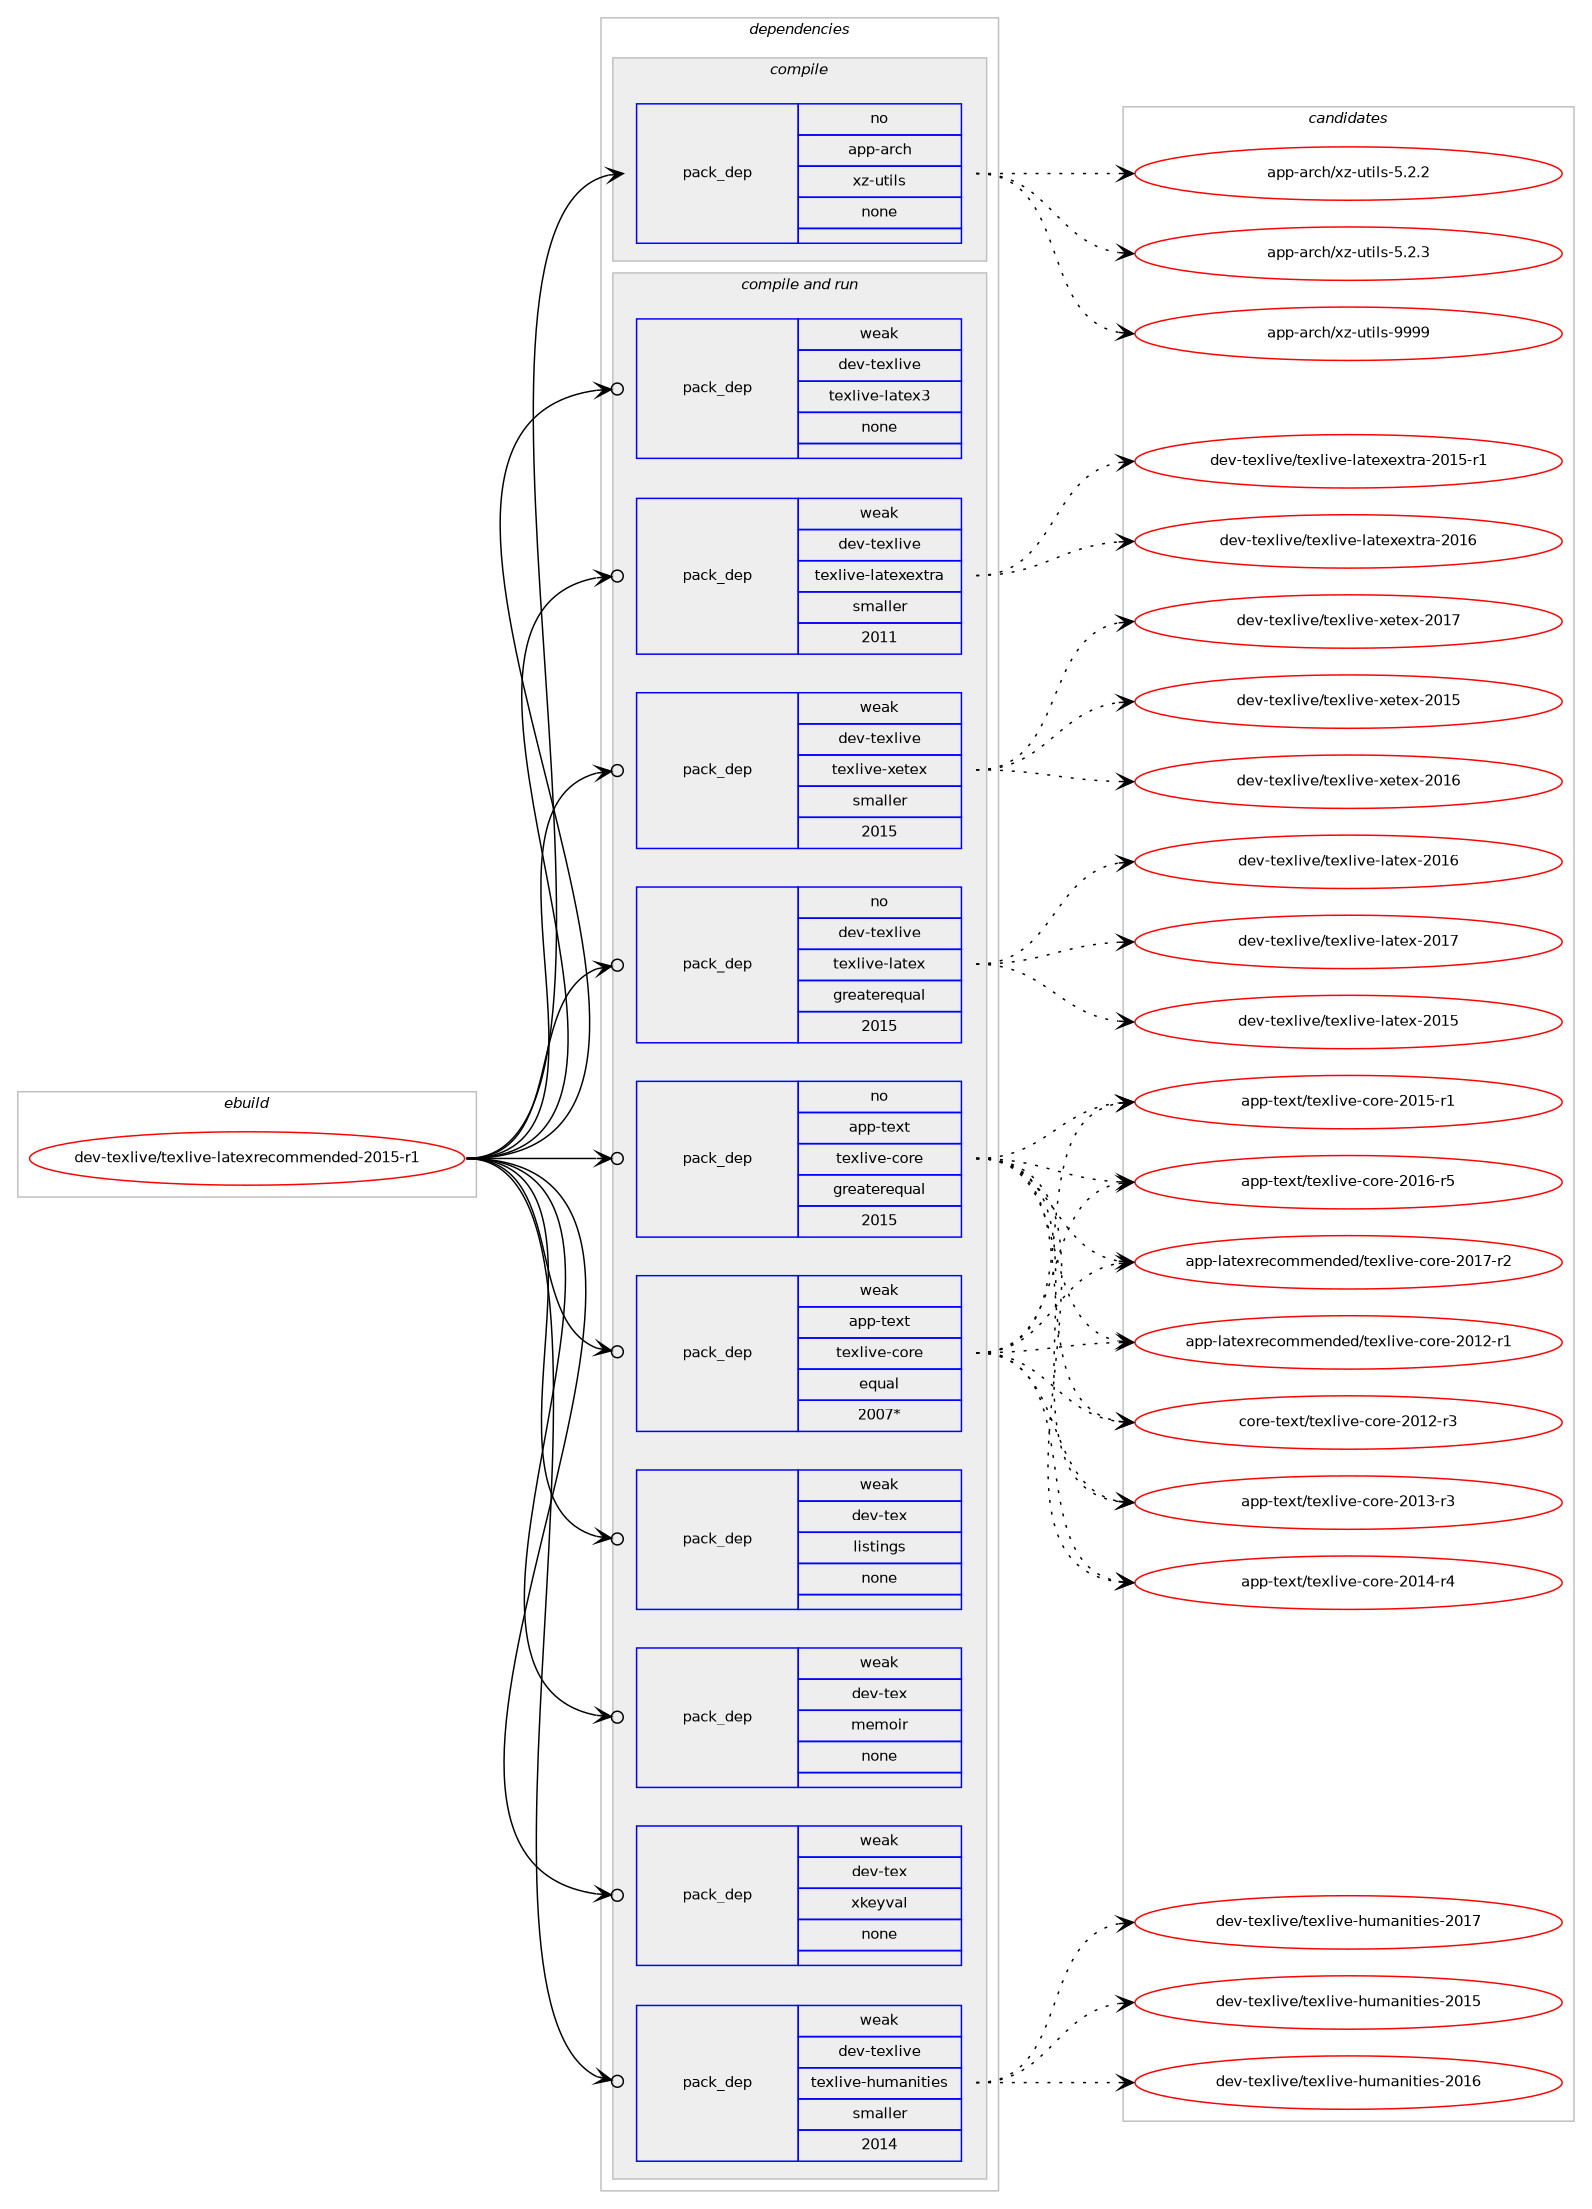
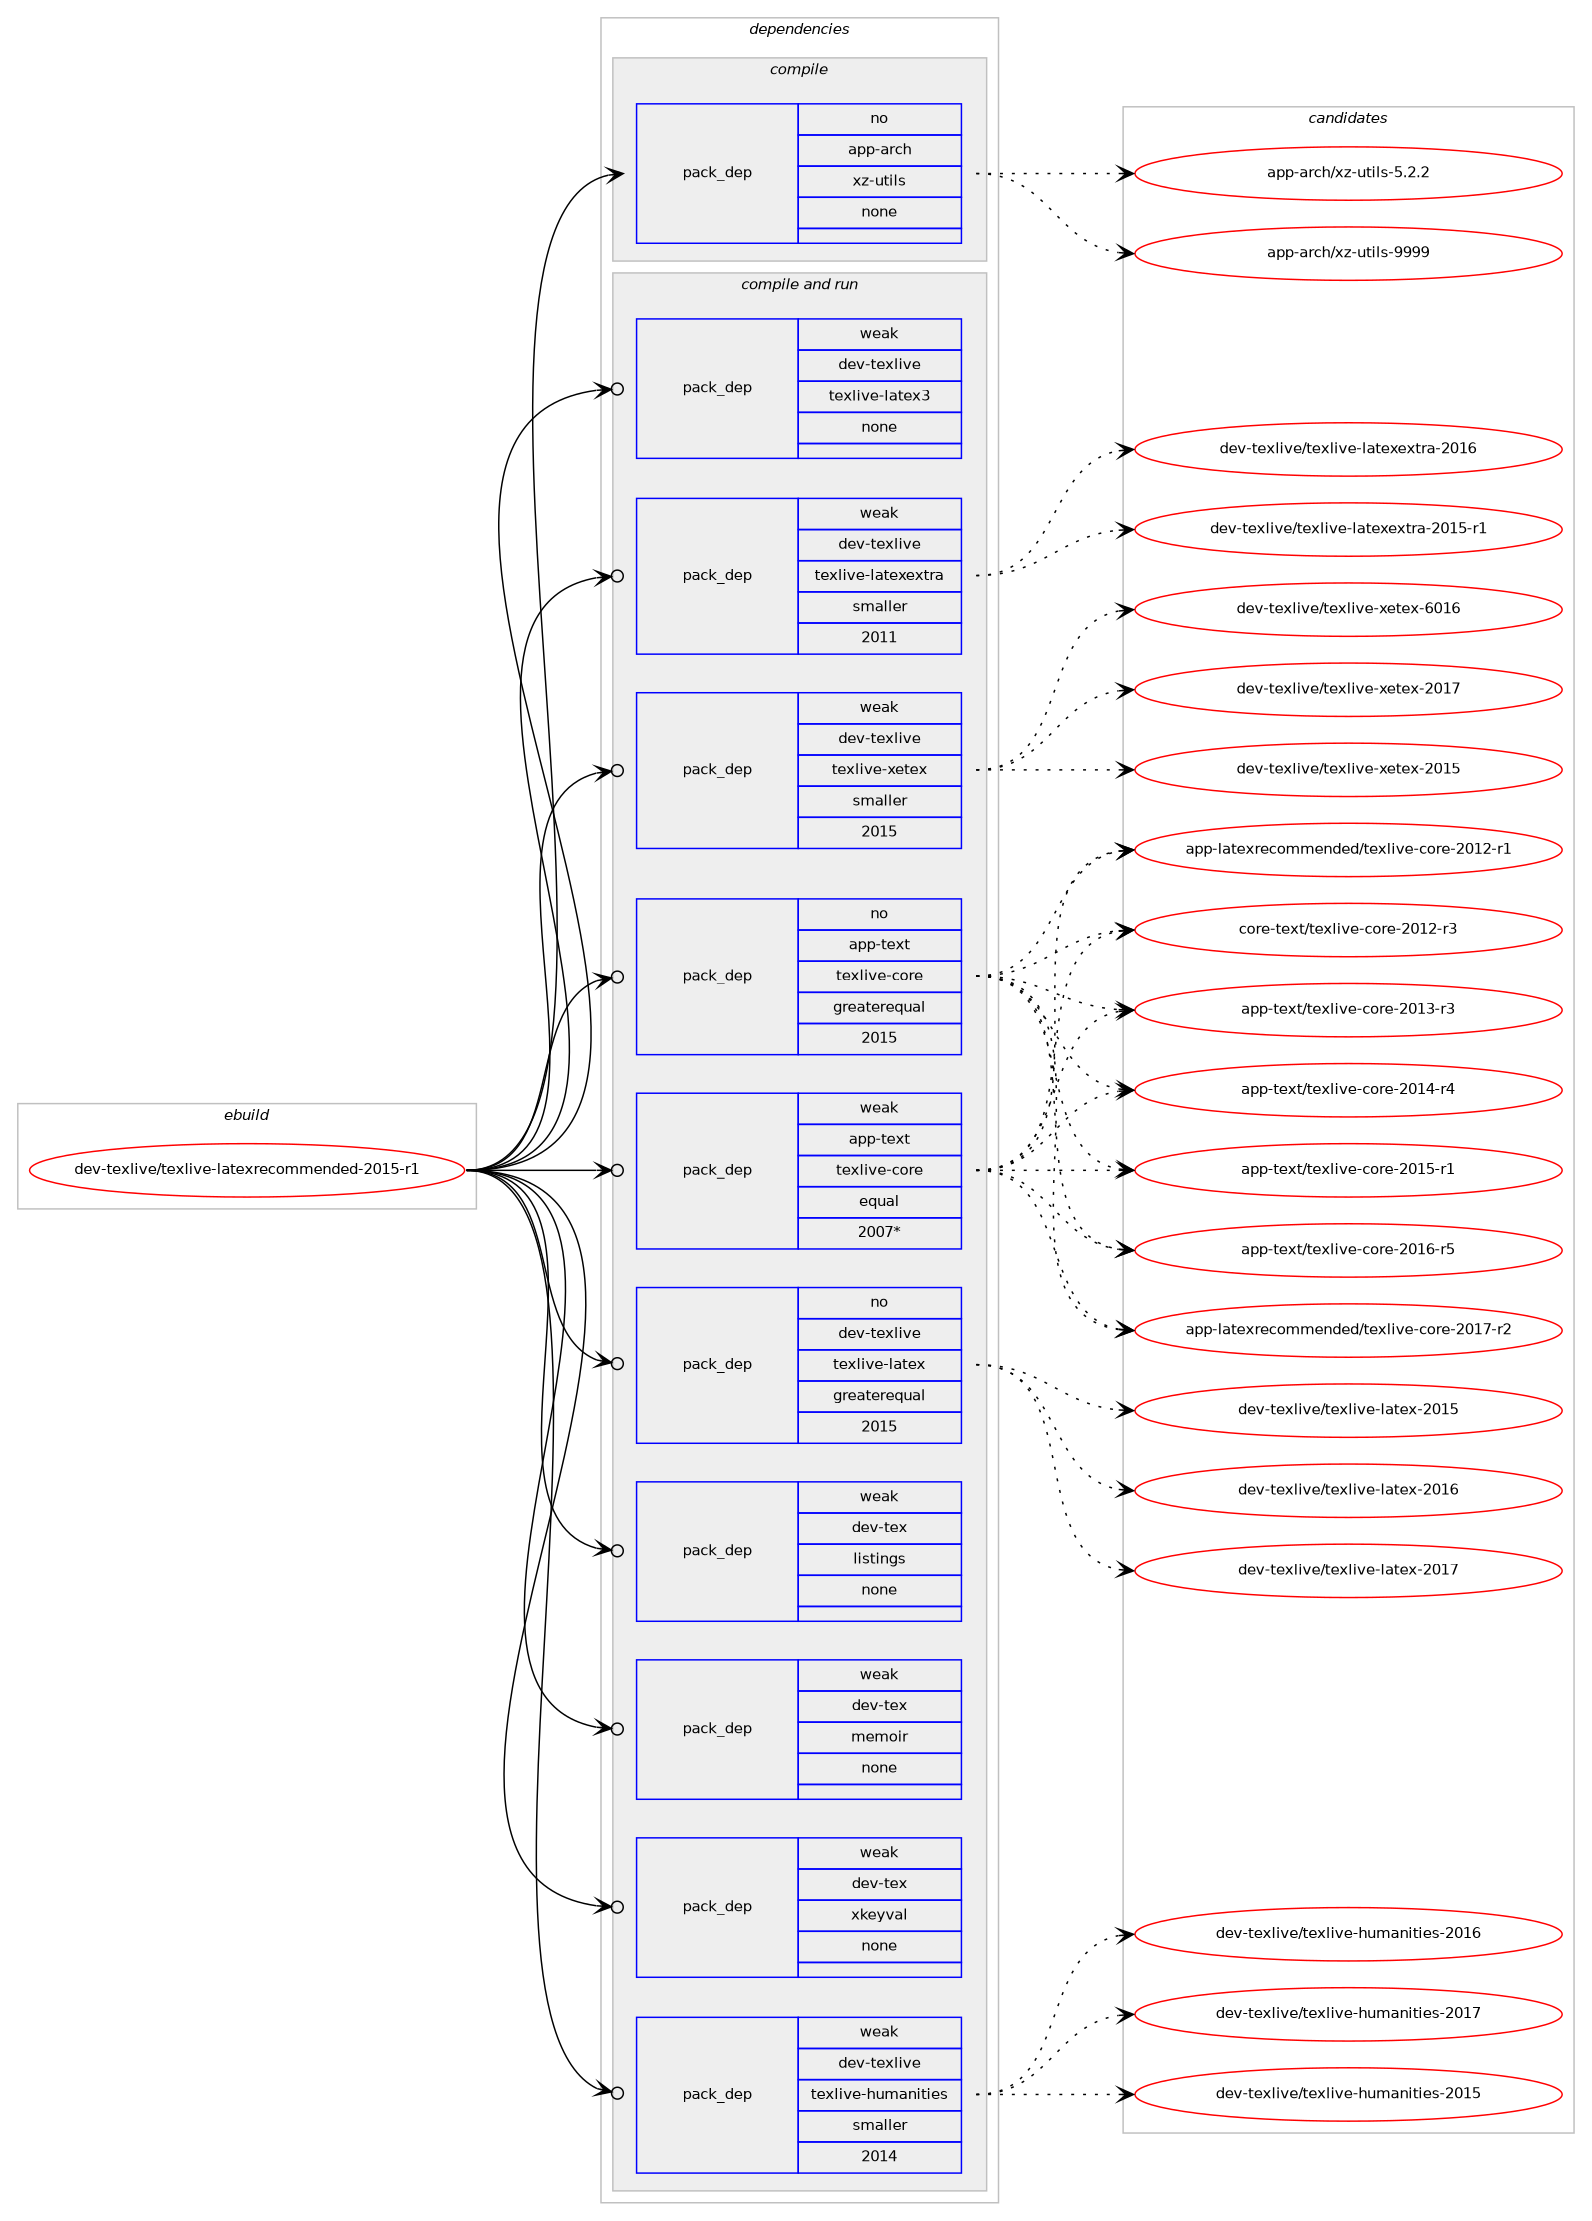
node "app-arch/xz-utils-5.2.3": removed
node "dev-texlive/texlive-xetex-2016": label "dev-texlive/texlive-xetex-2016" -> "dev-texlive/texlive-xetex-6016"
